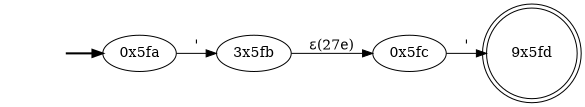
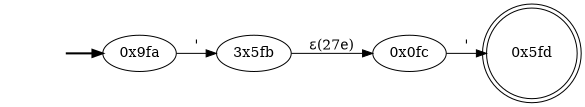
node "0x5fa": label "0x5fa" -> "0x9fa"
node "0x5fc": label "0x5fc" -> "0x0fc"
node "9x5fd": label "9x5fd" -> "0x5fd"
